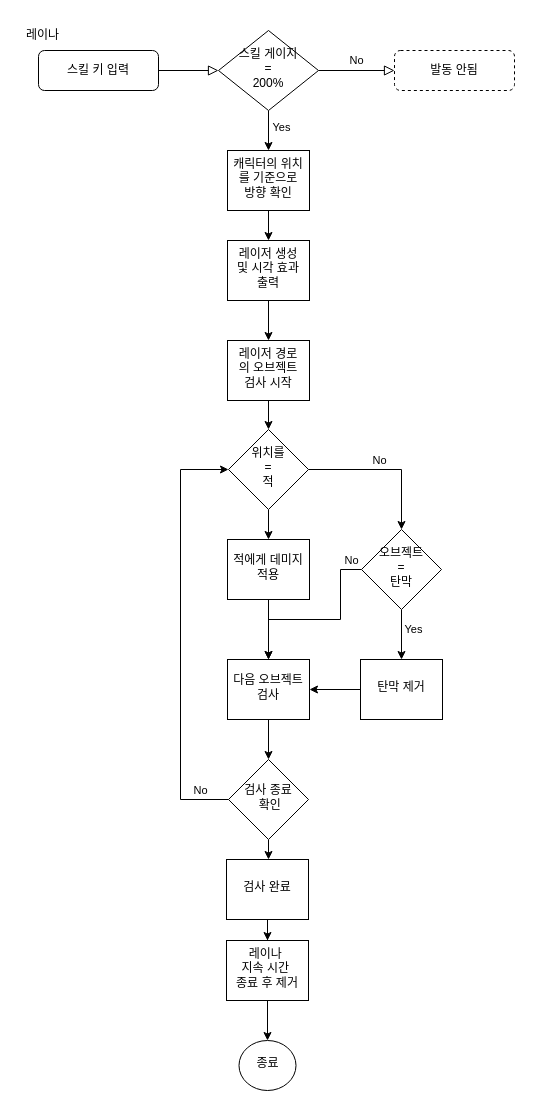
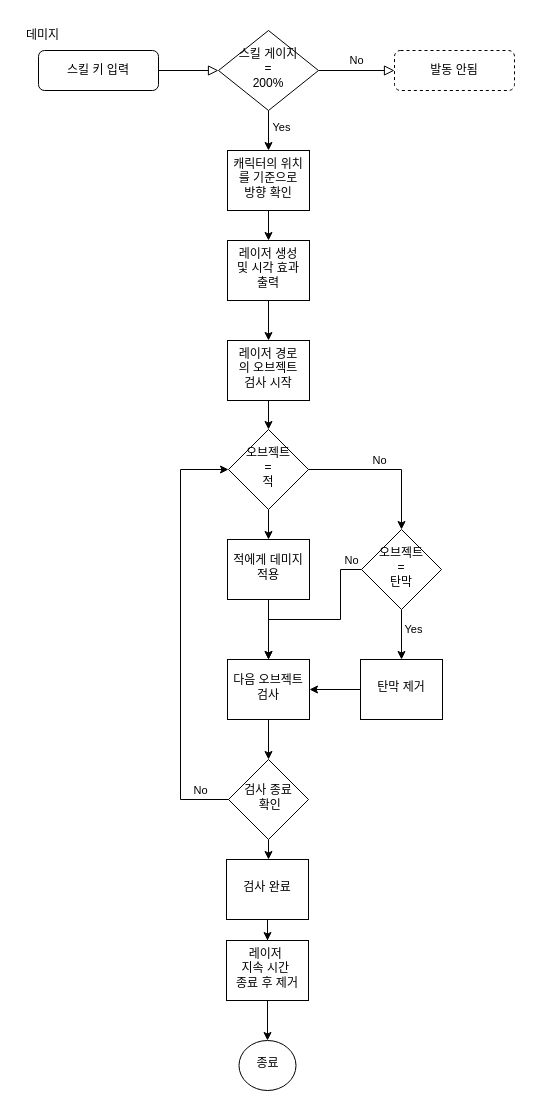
node "레이나": label "레이나" -> "데미지"
node "위치를 = 적": label "위치를 = 적" -> "오브젝트 = 적"
node "레이나 지속 시간 종료 후 제거": label "레이나 지속 시간 종료 후 제거" -> "레이저 지속 시간 종료 후 제거"
